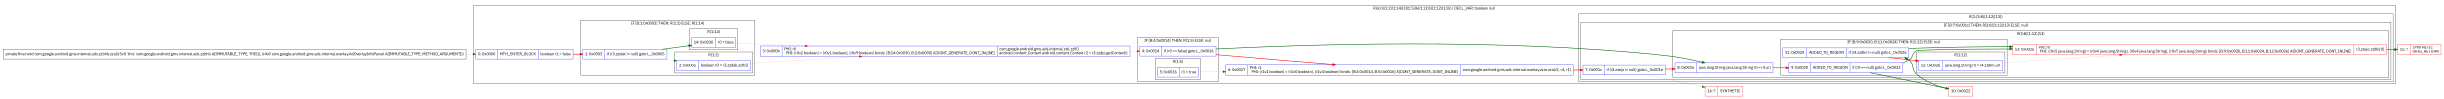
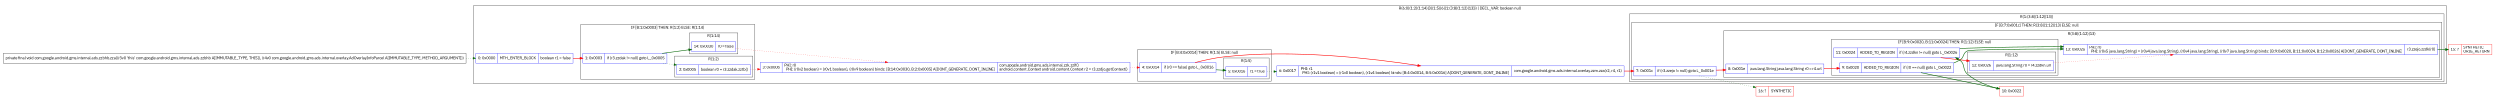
edge "4: 0x0014" -> "8: 0x001e": now "4: 0x0014" -> "5: 0x0016"
node "13: 0x002a": color red -> blue
